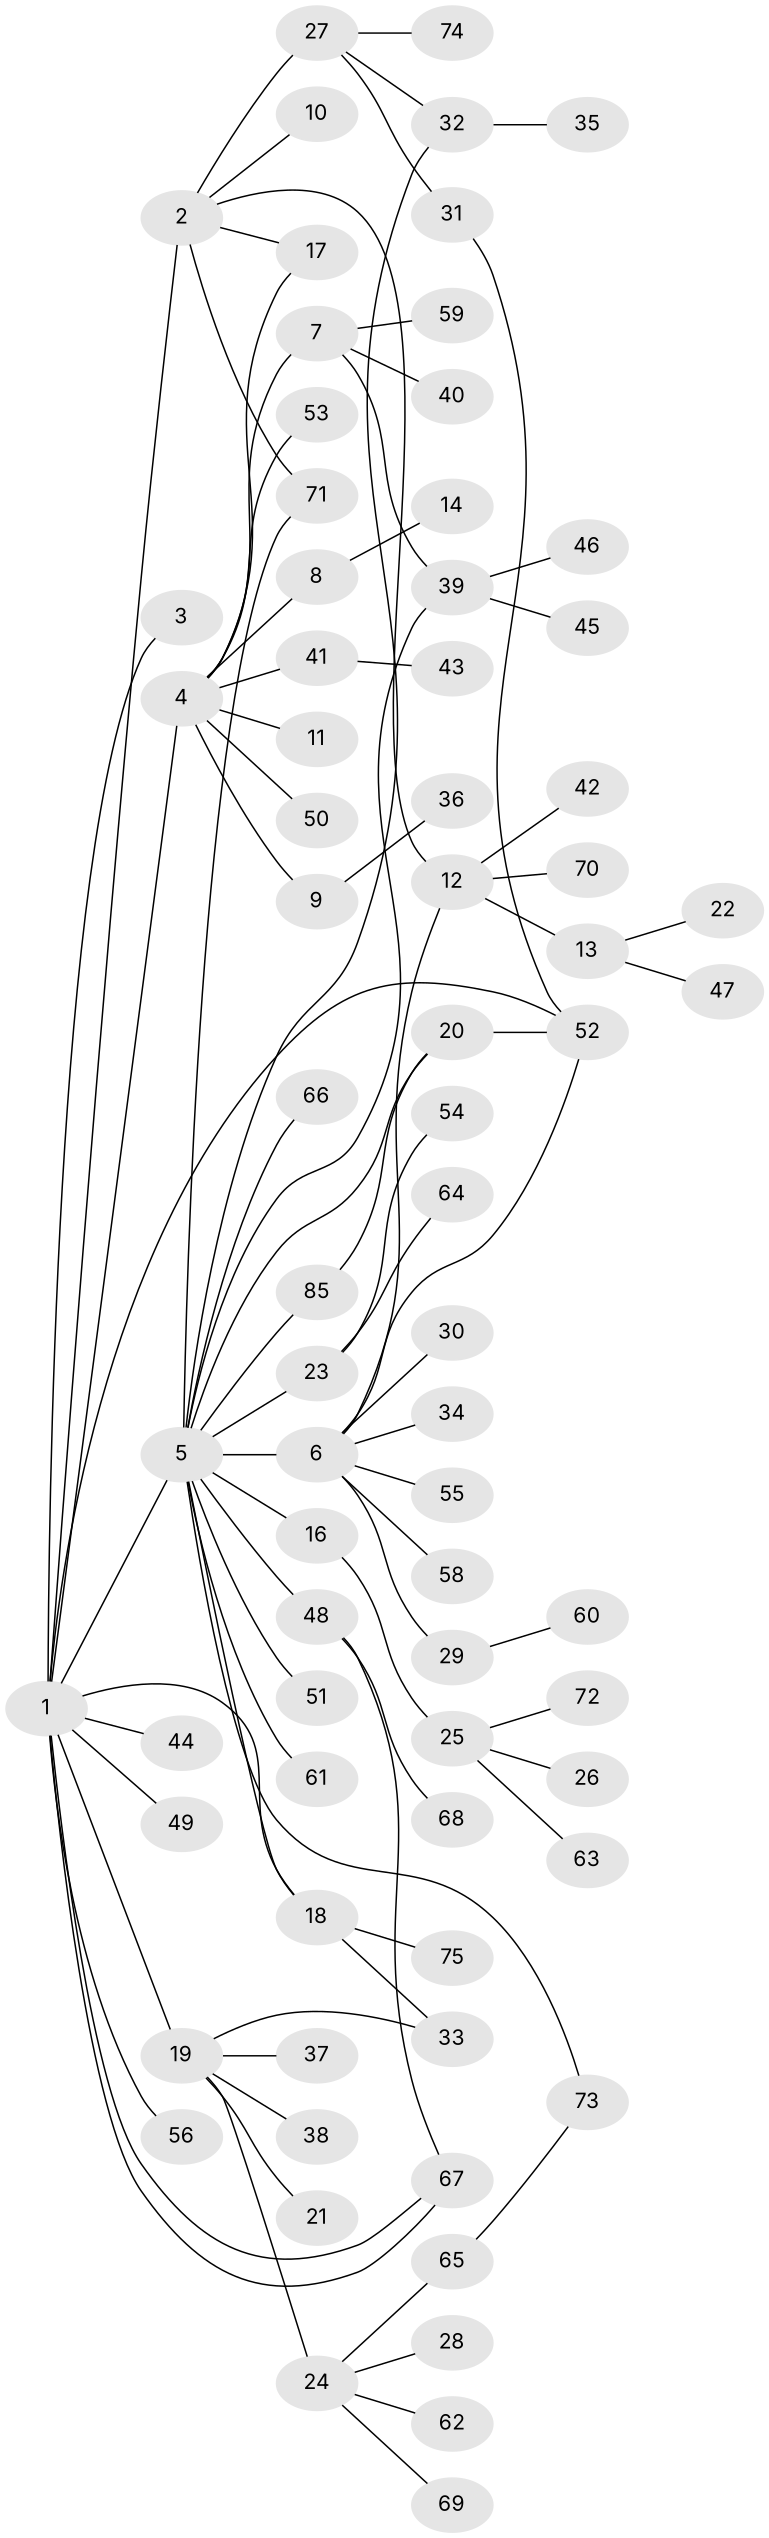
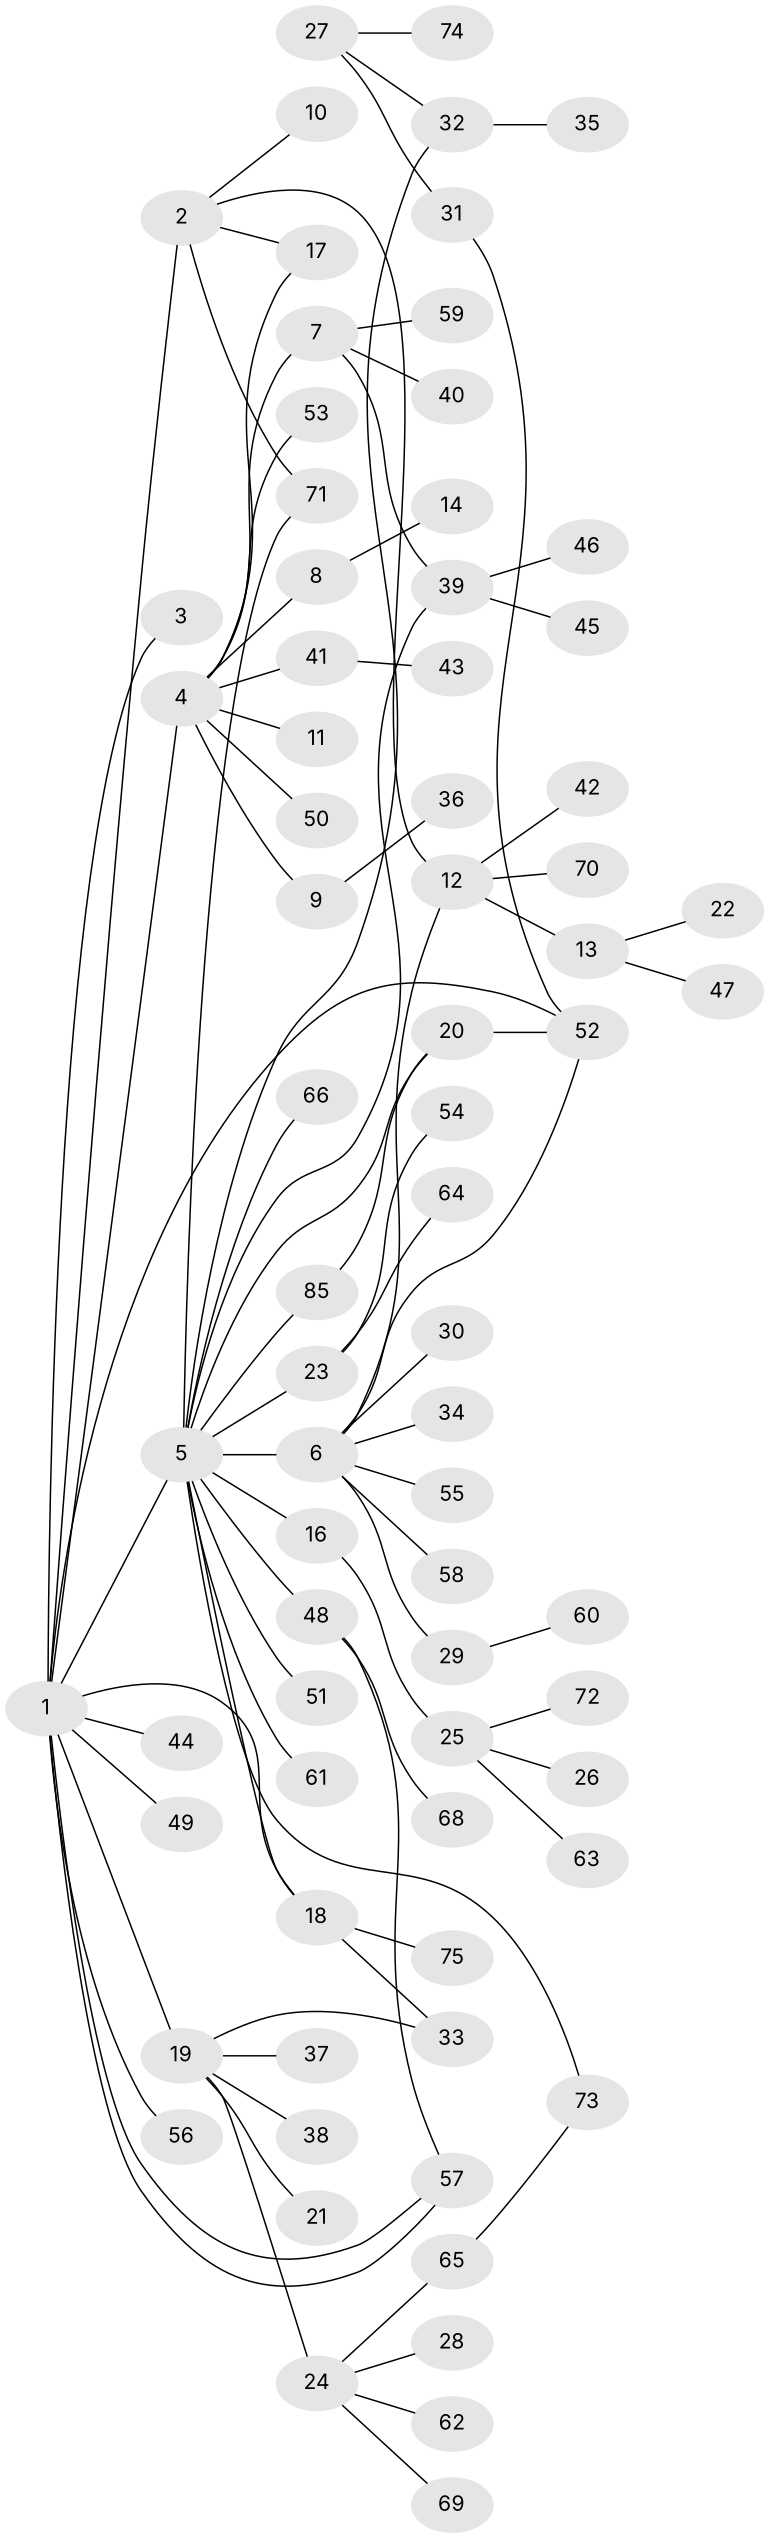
edge "27" -- "2": removed
node "67": label "67" -> "57"
